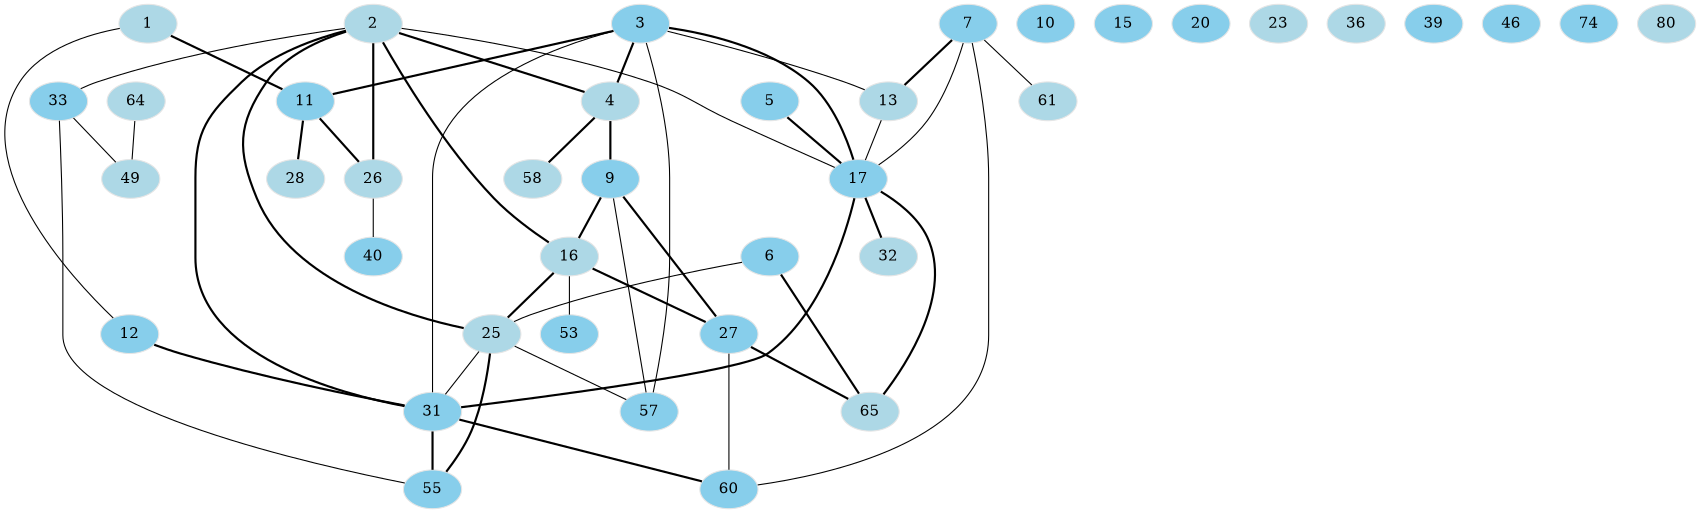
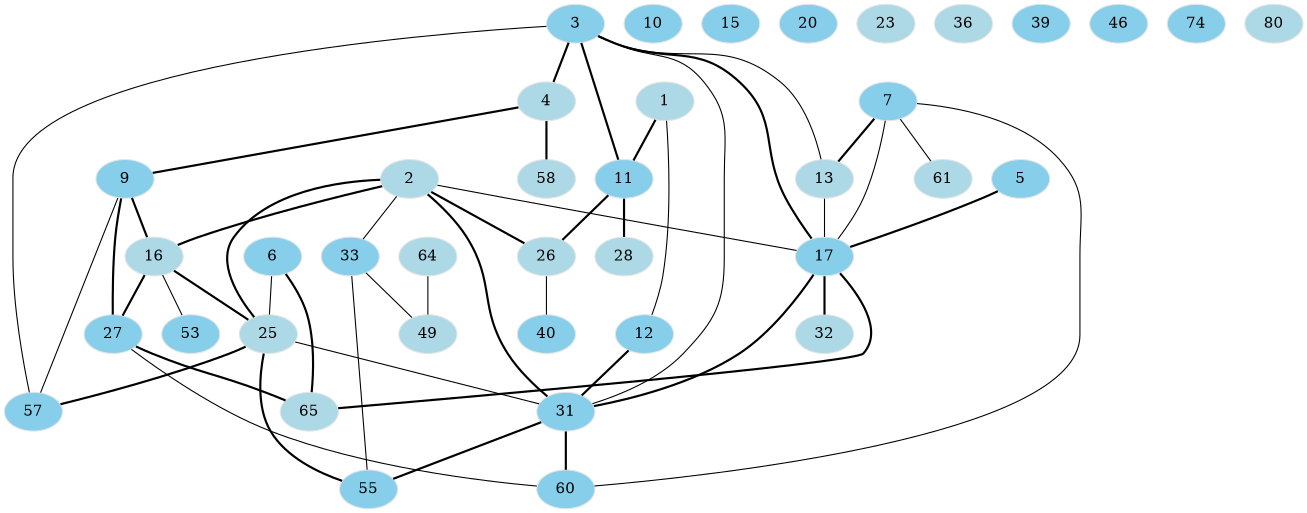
edge "2" -- "4": removed
edge "25" -- "57": style solid -> bold
